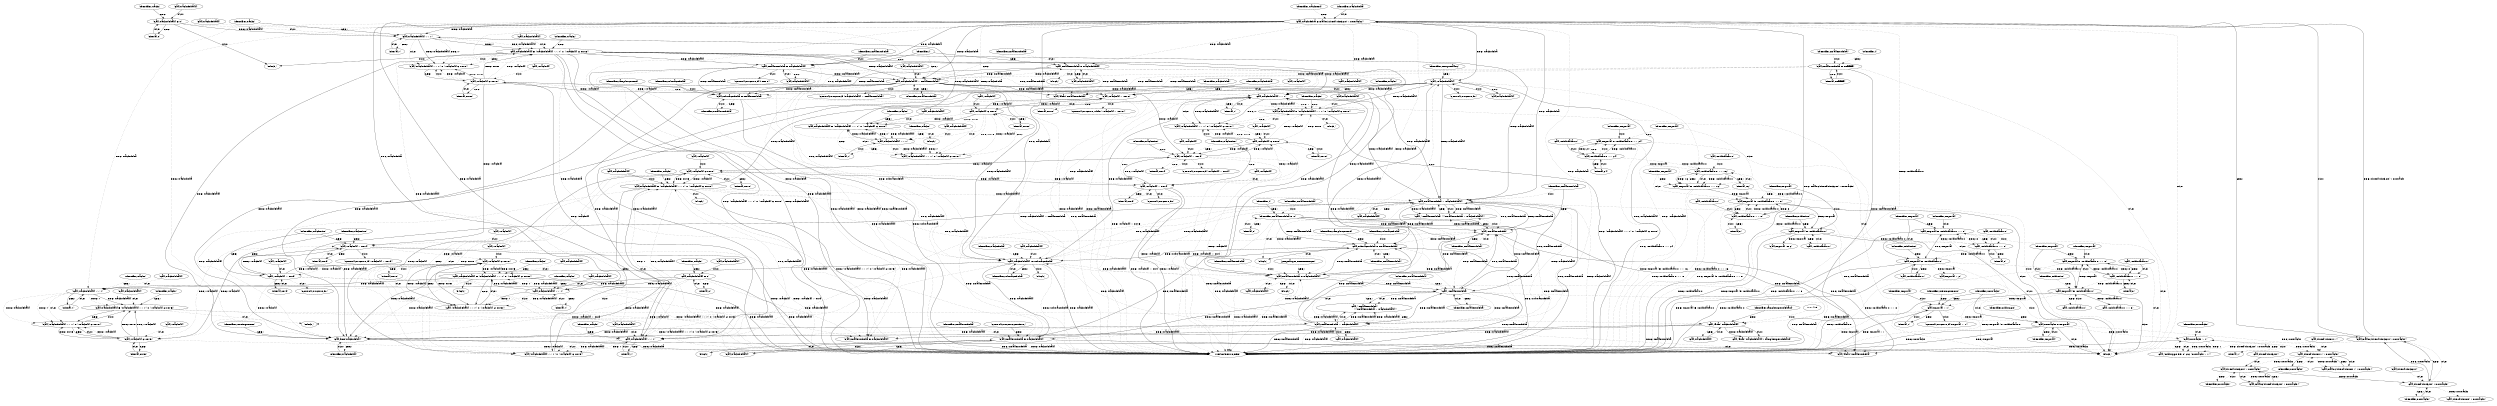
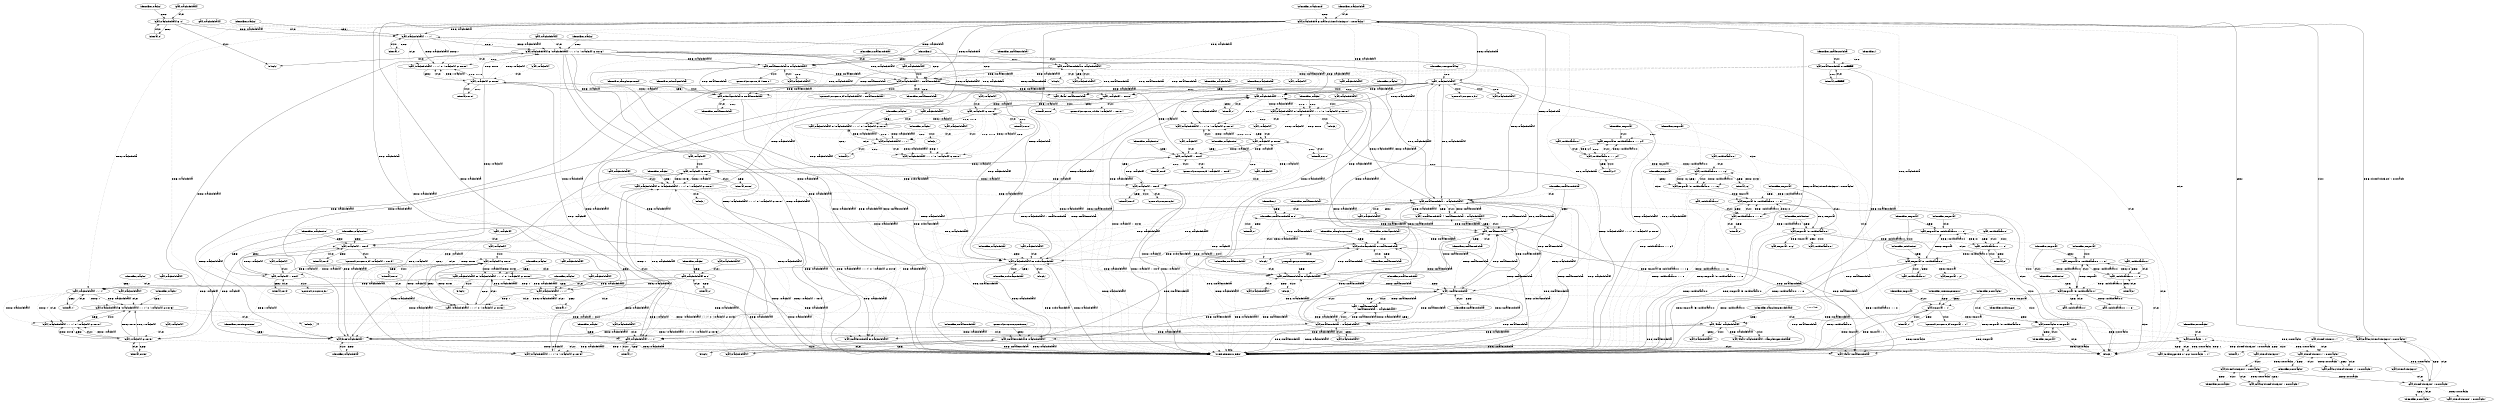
edge "(Call,!track_delta[i])" -> "(Call,track_delta[i] -= subtract_delta)": style dotted -> solid
edge "(Call,track_delta = malloc(sizeof(uint32_t) * no_tracks))" -> "(Call,(float) track_delta[i])": label "DDG: *midi_data++" -> "DDG: track_delta"
edge "(Literal,16)" -> "(Call,*midi_data++ << 16)": label "AST: " -> "DDG: 0x7F"
